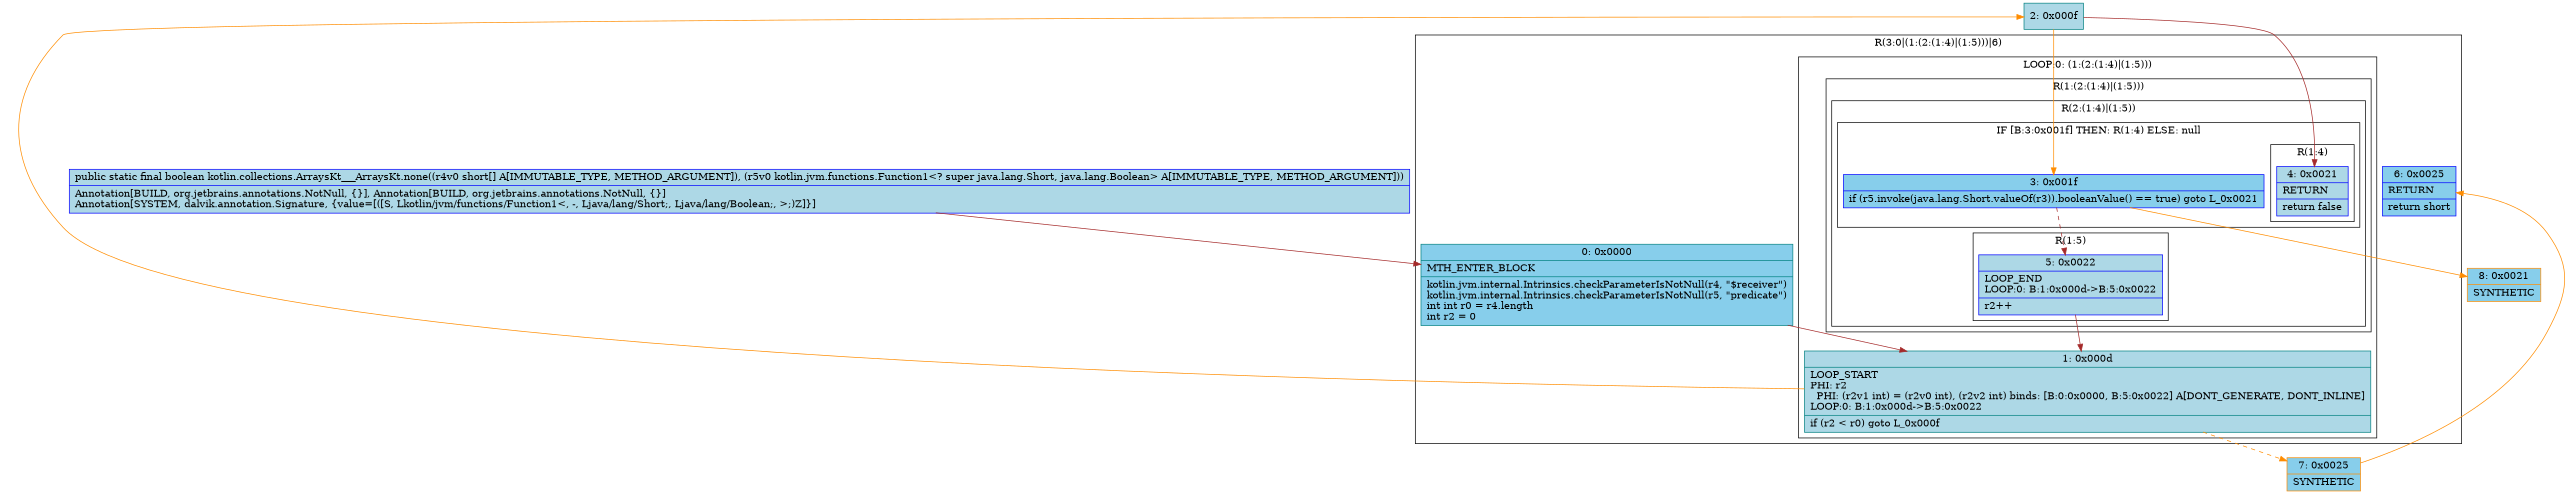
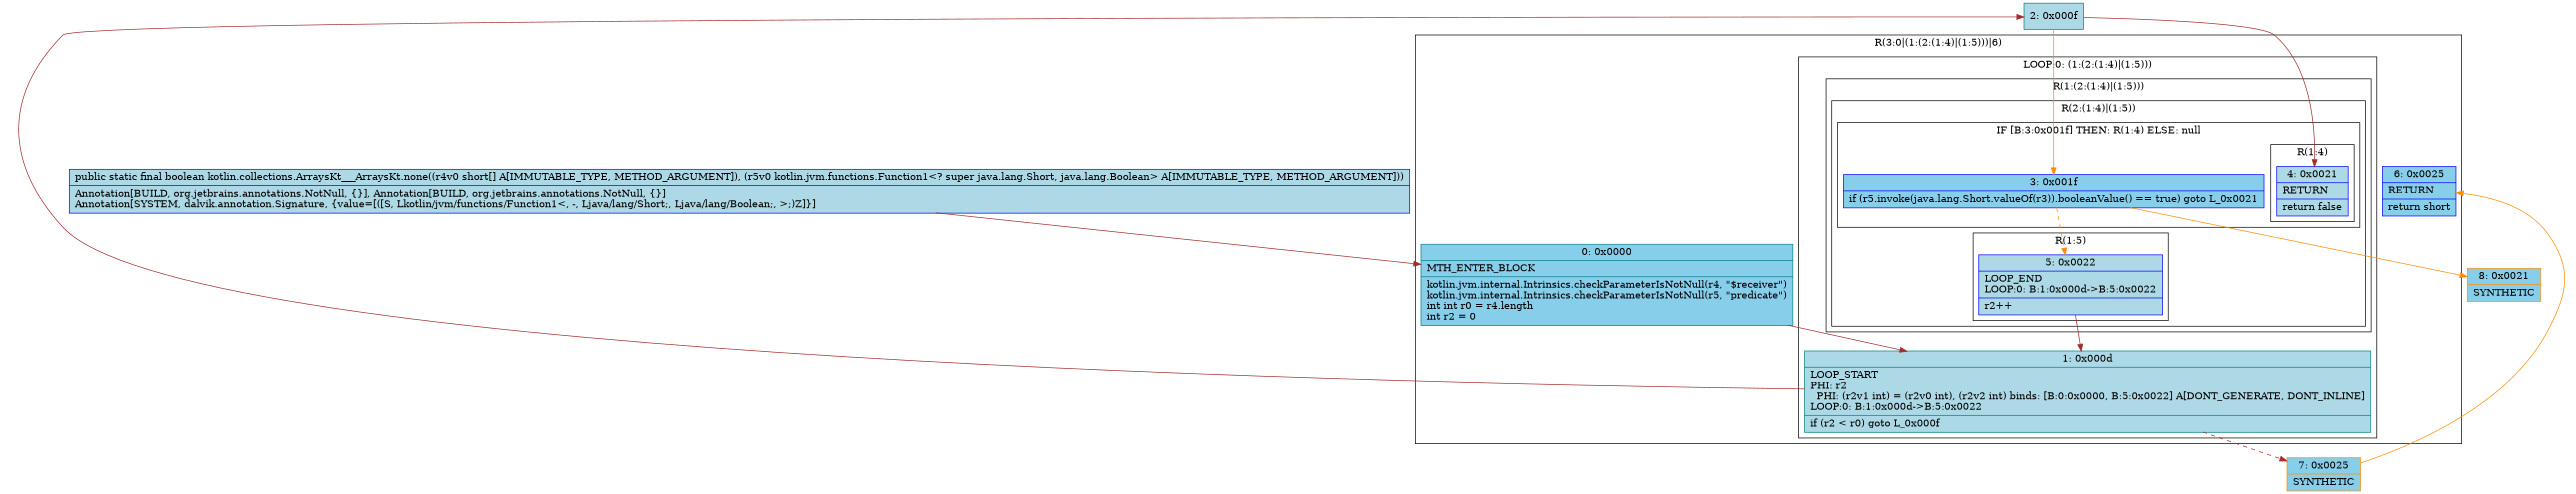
edge "1: 0x000d" -> "2: 0x000f": color darkorange -> brown
edge "3: 0x001f" -> "5: 0x0022": color brown -> darkorange
edge "1: 0x000d" -> "7: 0x0025": color darkorange -> brown
